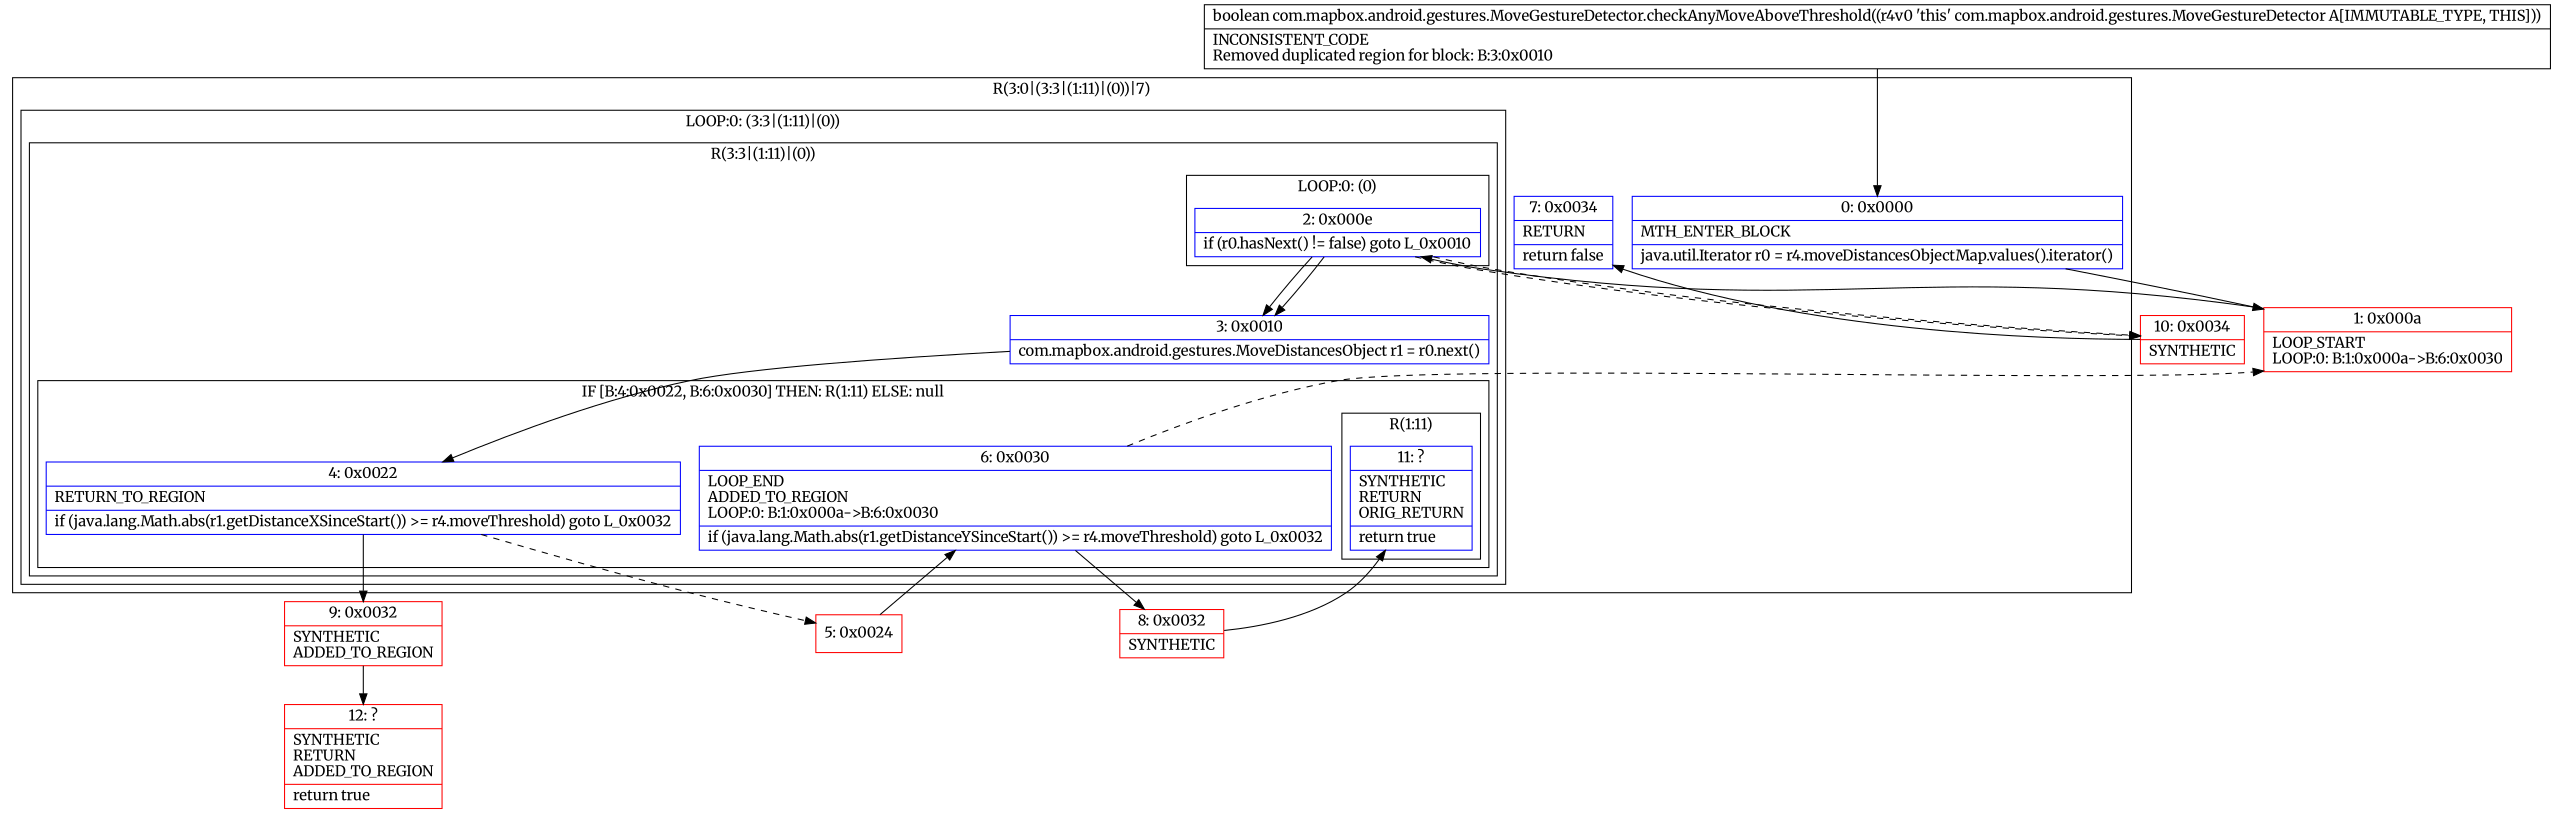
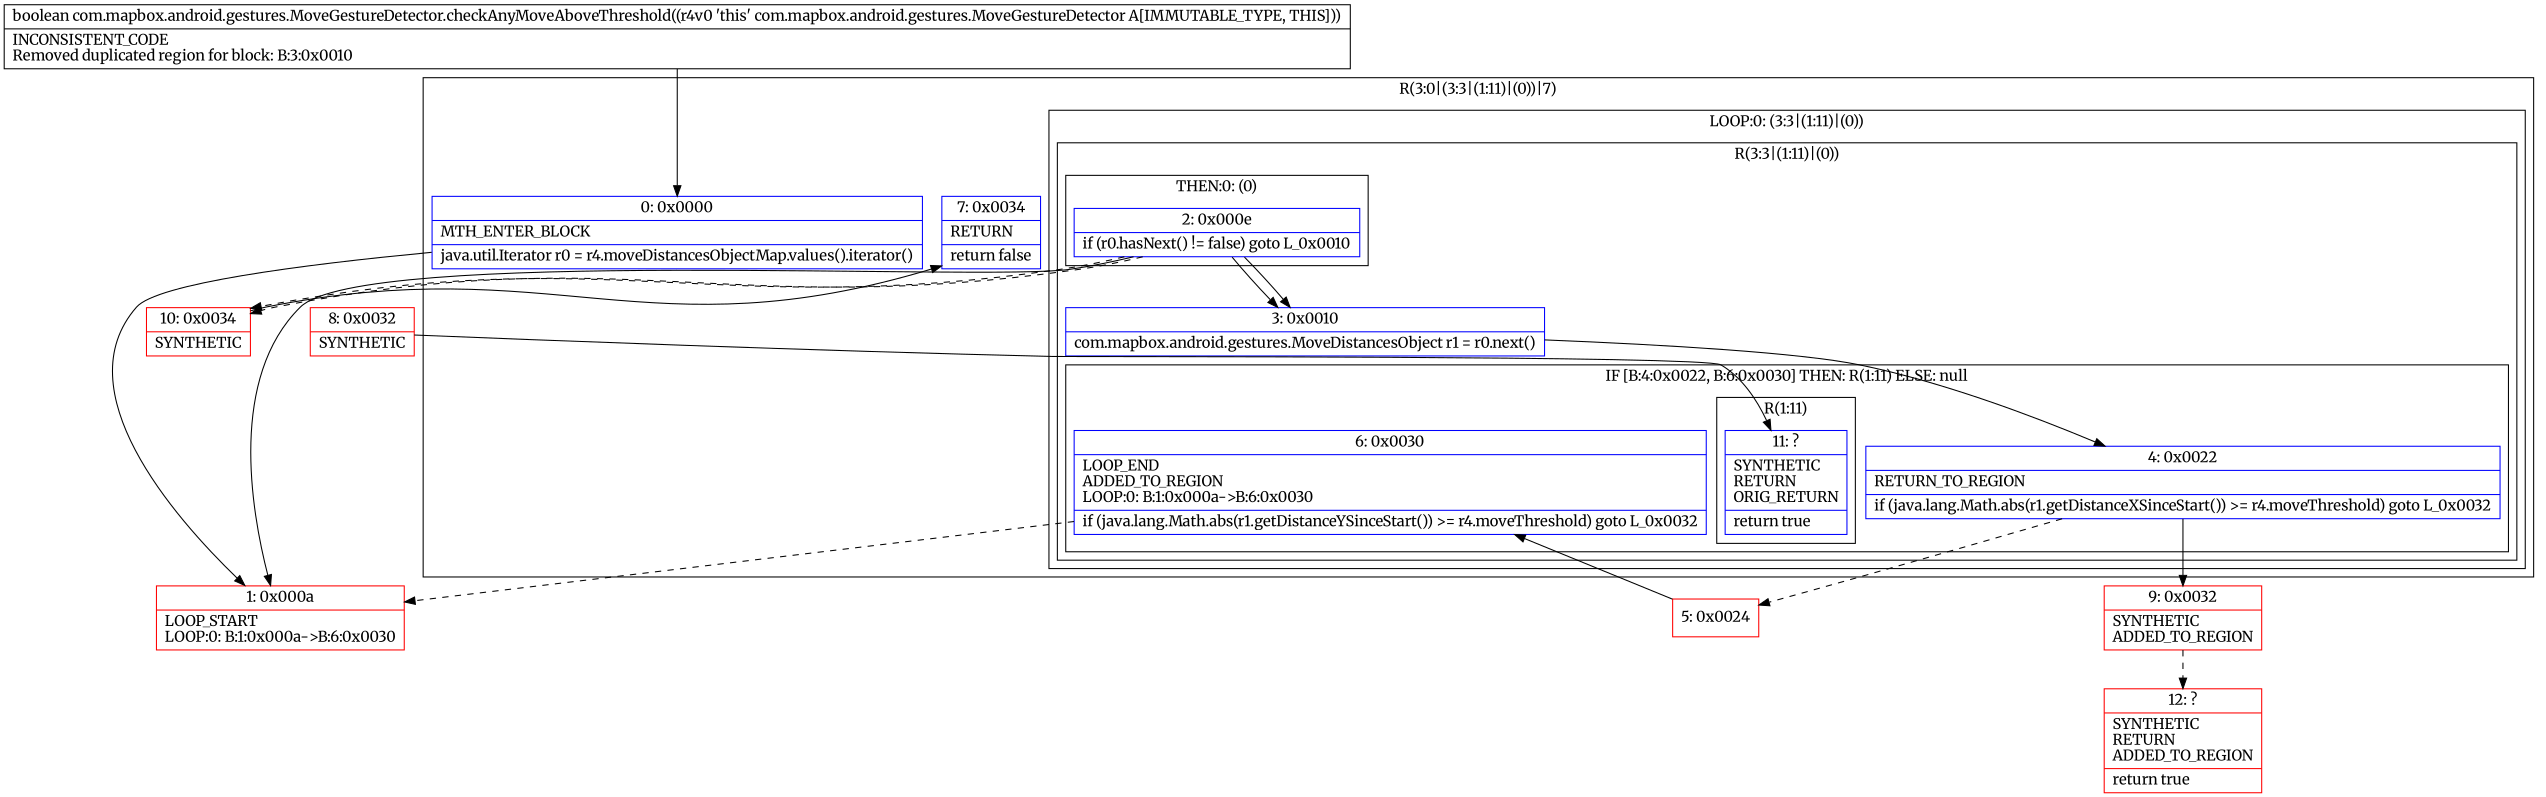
cluster "LOOP:0: (0)": label "LOOP:0: (0)" -> "THEN:0: (0)"
edge "1: 0x000a" -> "2: 0x000e": reversed
edge "6: 0x0030" -> "8: 0x0032": removed
edge "9: 0x0032" -> "12: ?": style solid -> dashed
